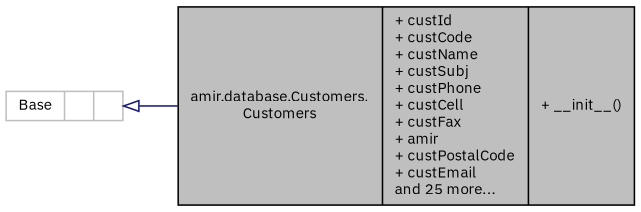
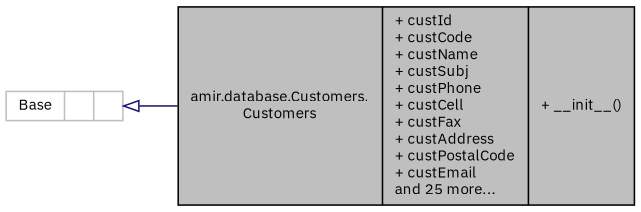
node "amir.database.Customers.": text "+ amir" -> "+ custAddress"
